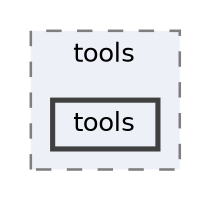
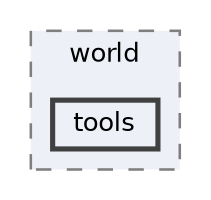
cluster "tools": label "tools" -> "world"
